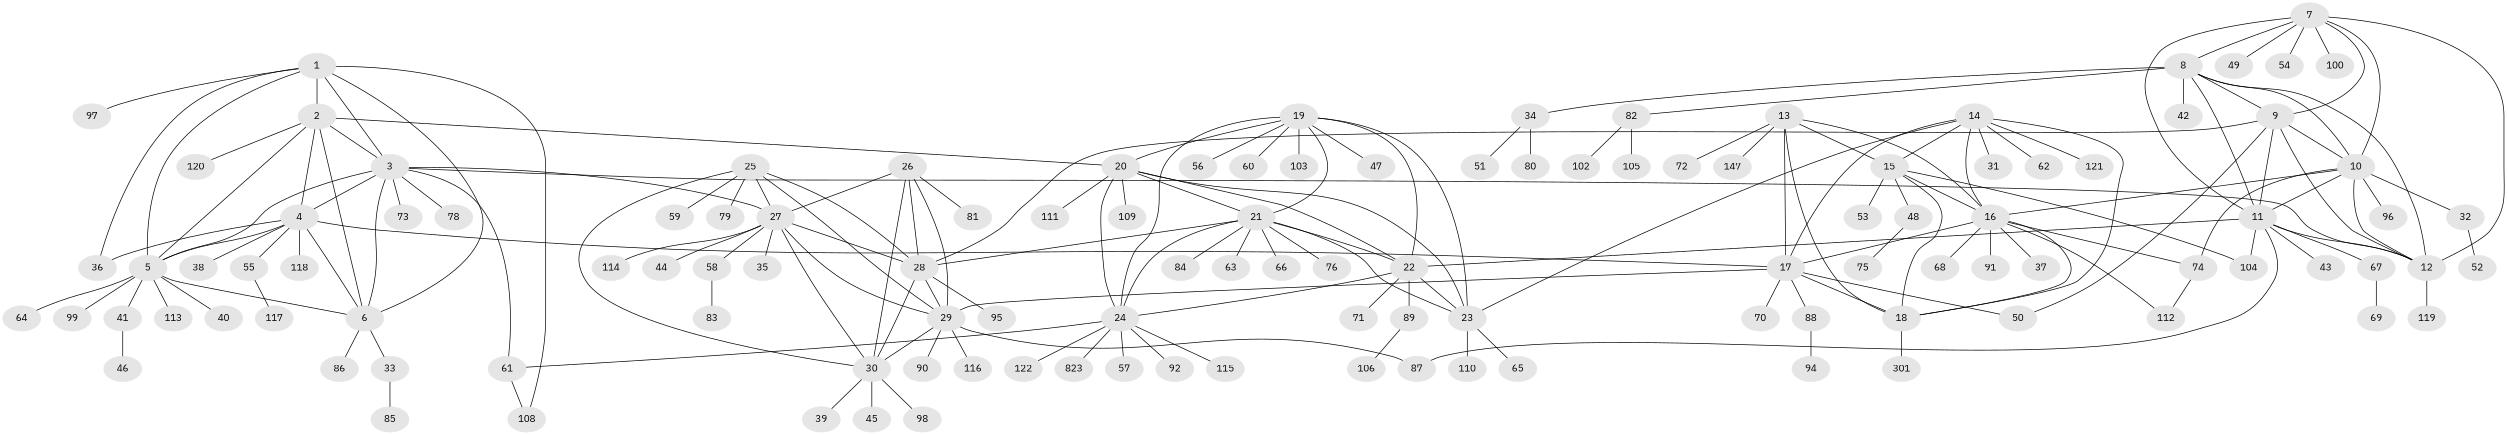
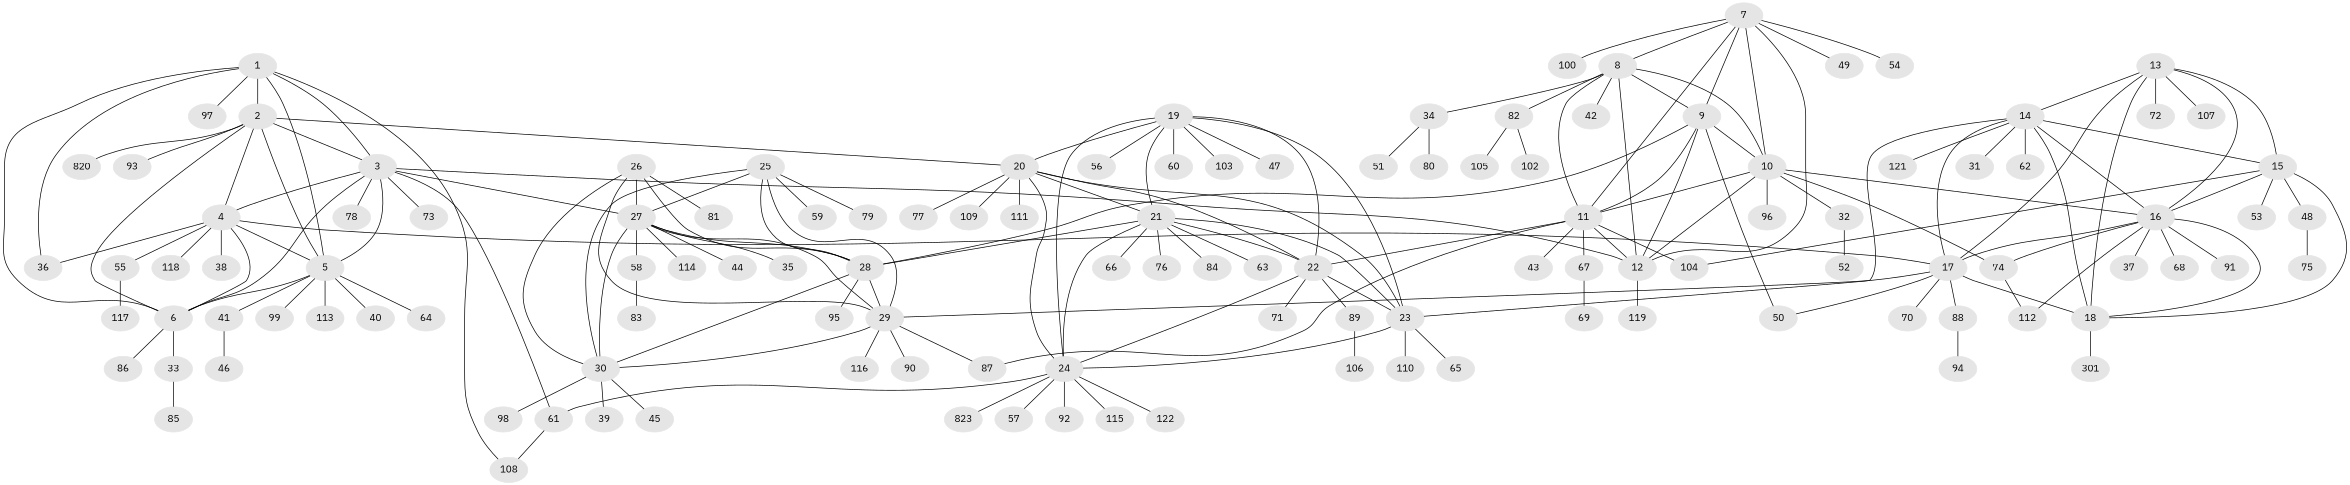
edge "13" -- "14": added
node "93": added
node "120": label "120" -> "820"
node "147": label "147" -> "107"
node "77": added
edge "23" -- "24": added
